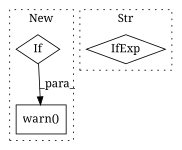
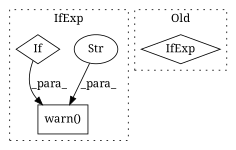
cluster "New": label "New" -> "IfExp"
cluster "Str": label "Str" -> "Old"
node "Str": added
